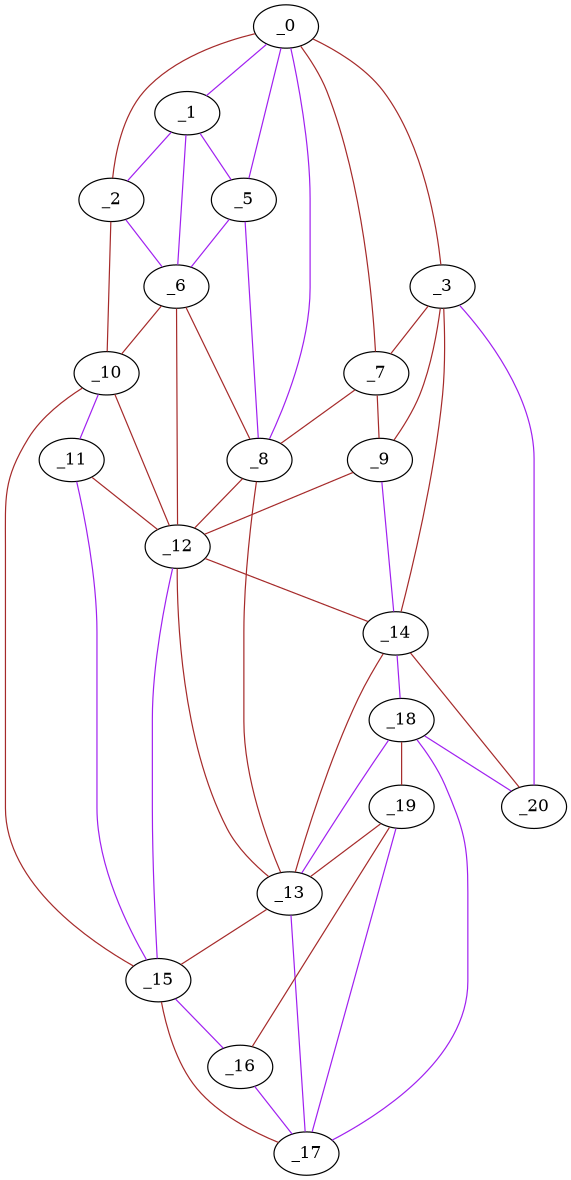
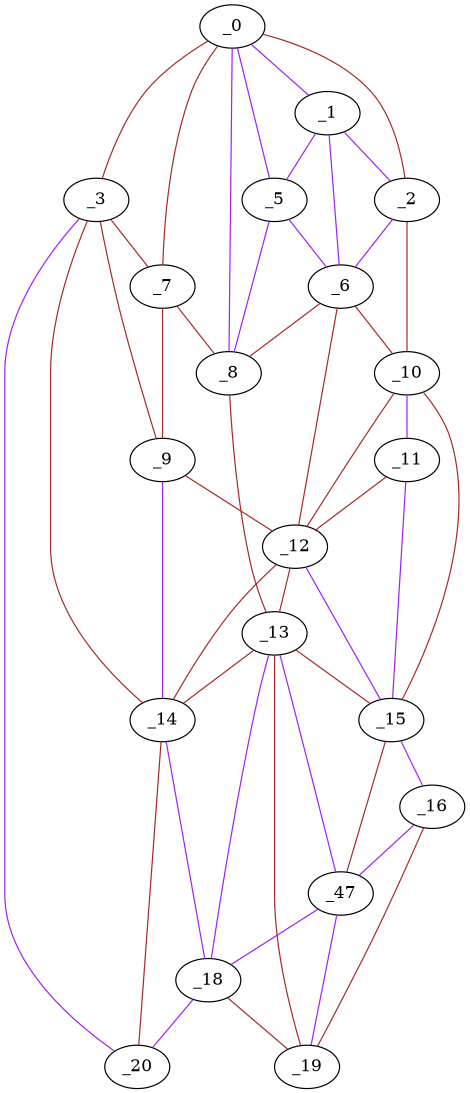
edge "_8" -- "_12": removed
node "_17": label "_17" -> "_47"
